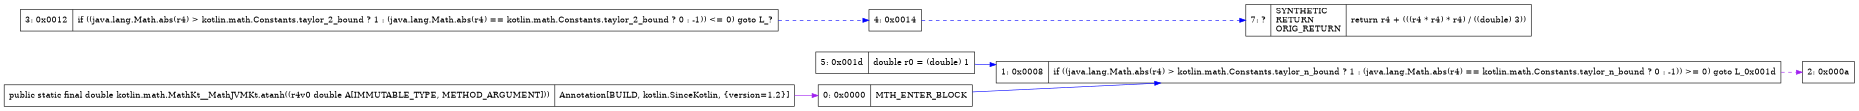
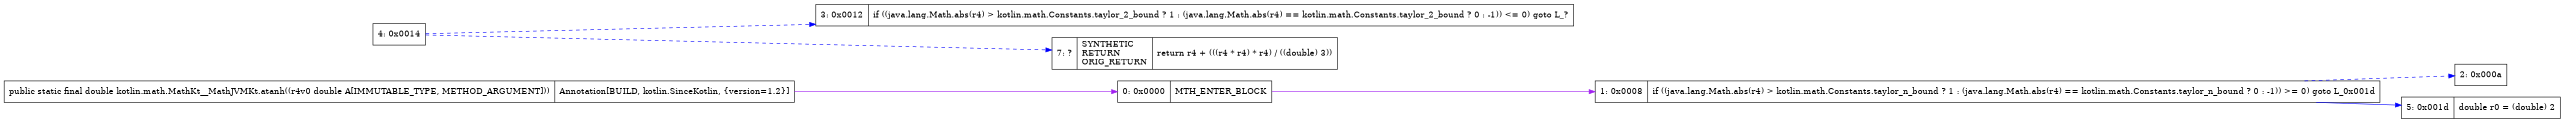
edge "3: 0x0012" -> "4: 0x0014": reversed
node "5: 0x001d": text "double r0 = (double) 1" -> "double r0 = (double) 2"
edge "5: 0x001d" -> "1: 0x0008": reversed
edge "1: 0x0008" -> "2: 0x000a": color purple -> blue
edge "0: 0x0000" -> "1: 0x0008": color blue -> purple
